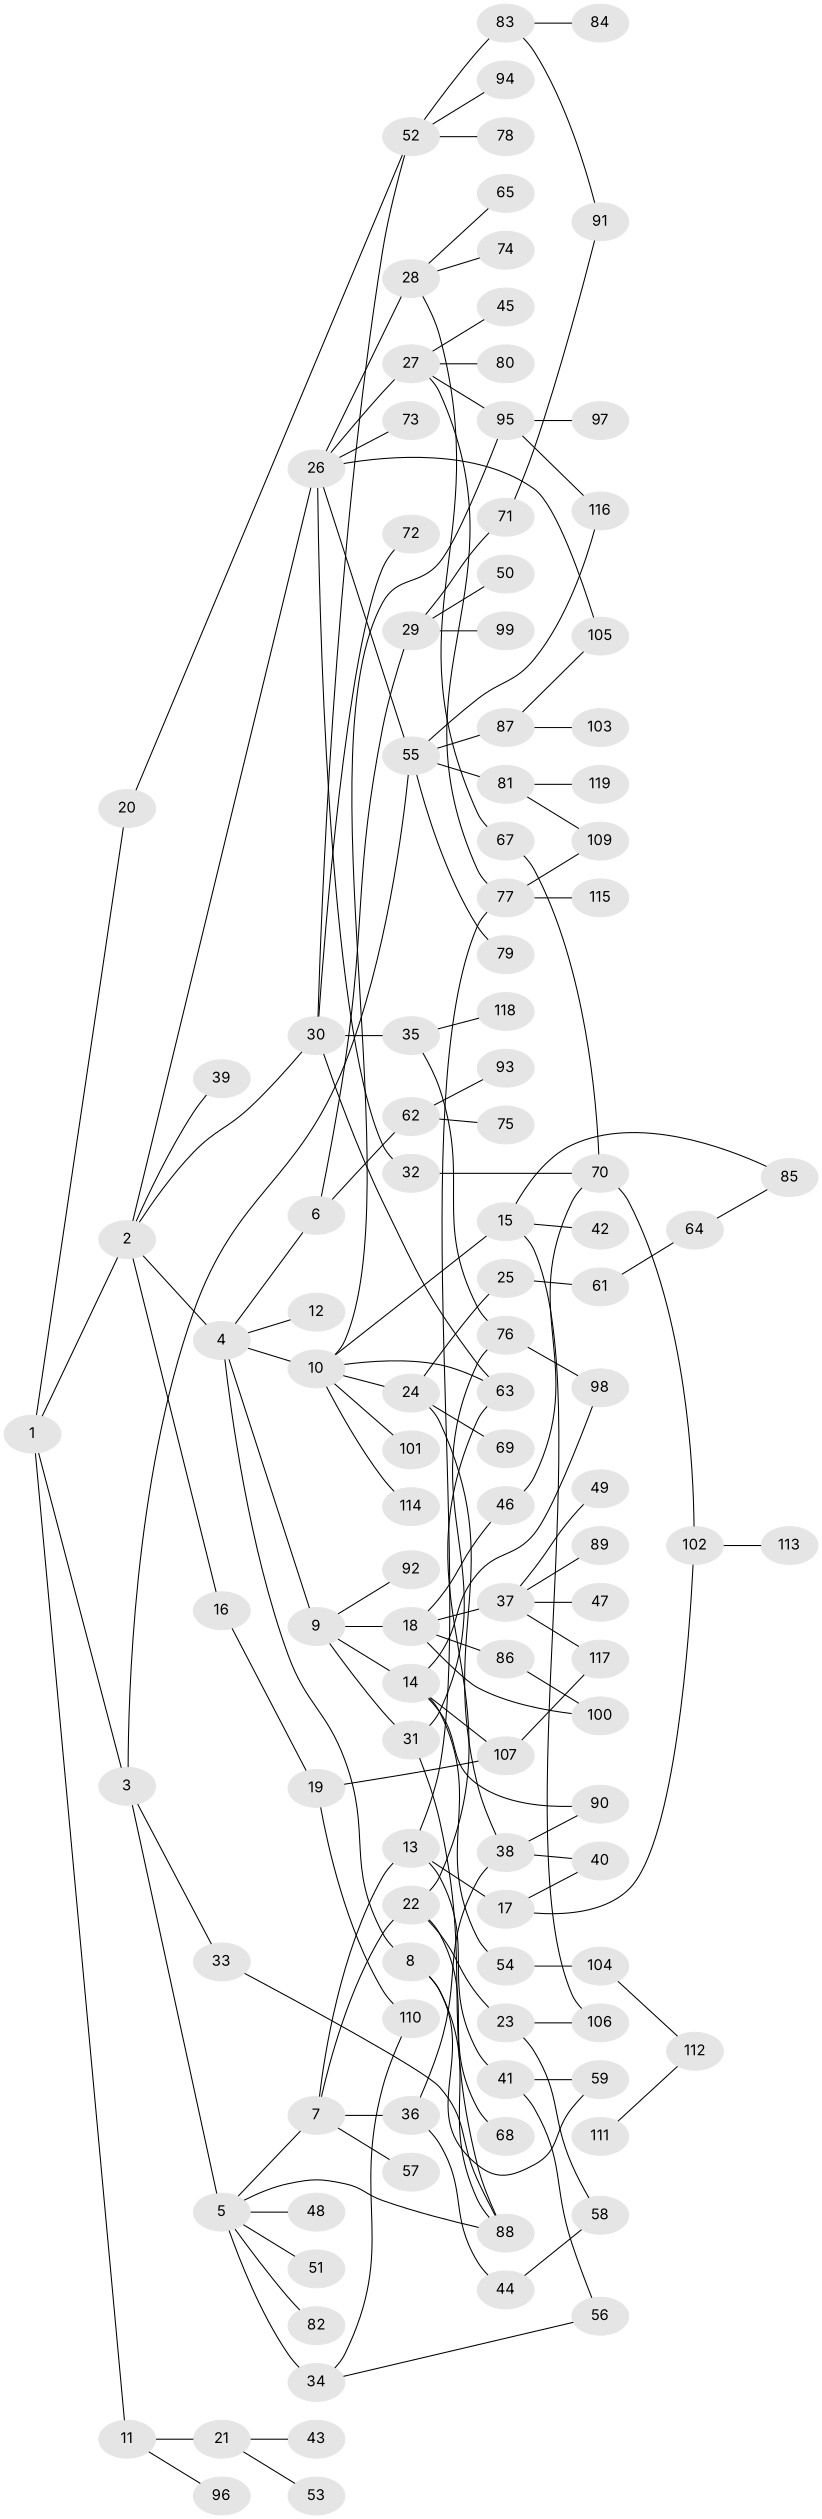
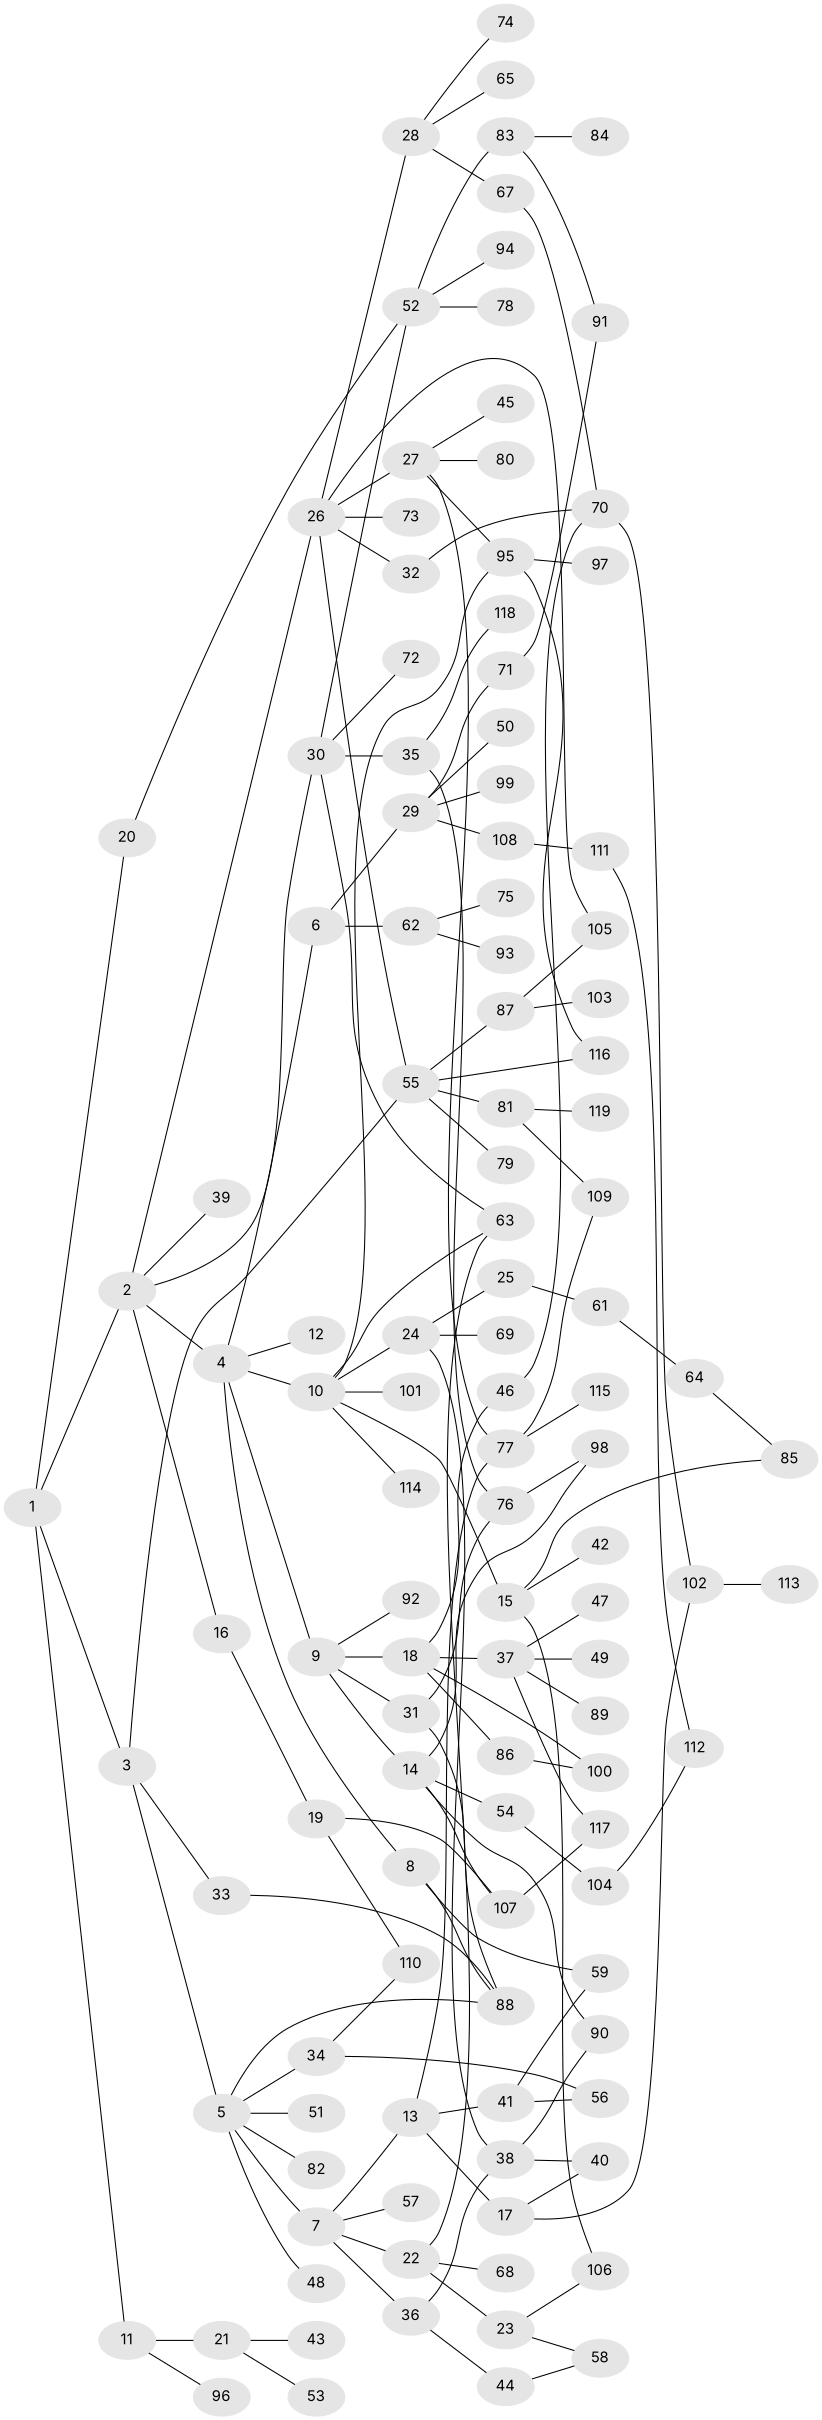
node "108": added
